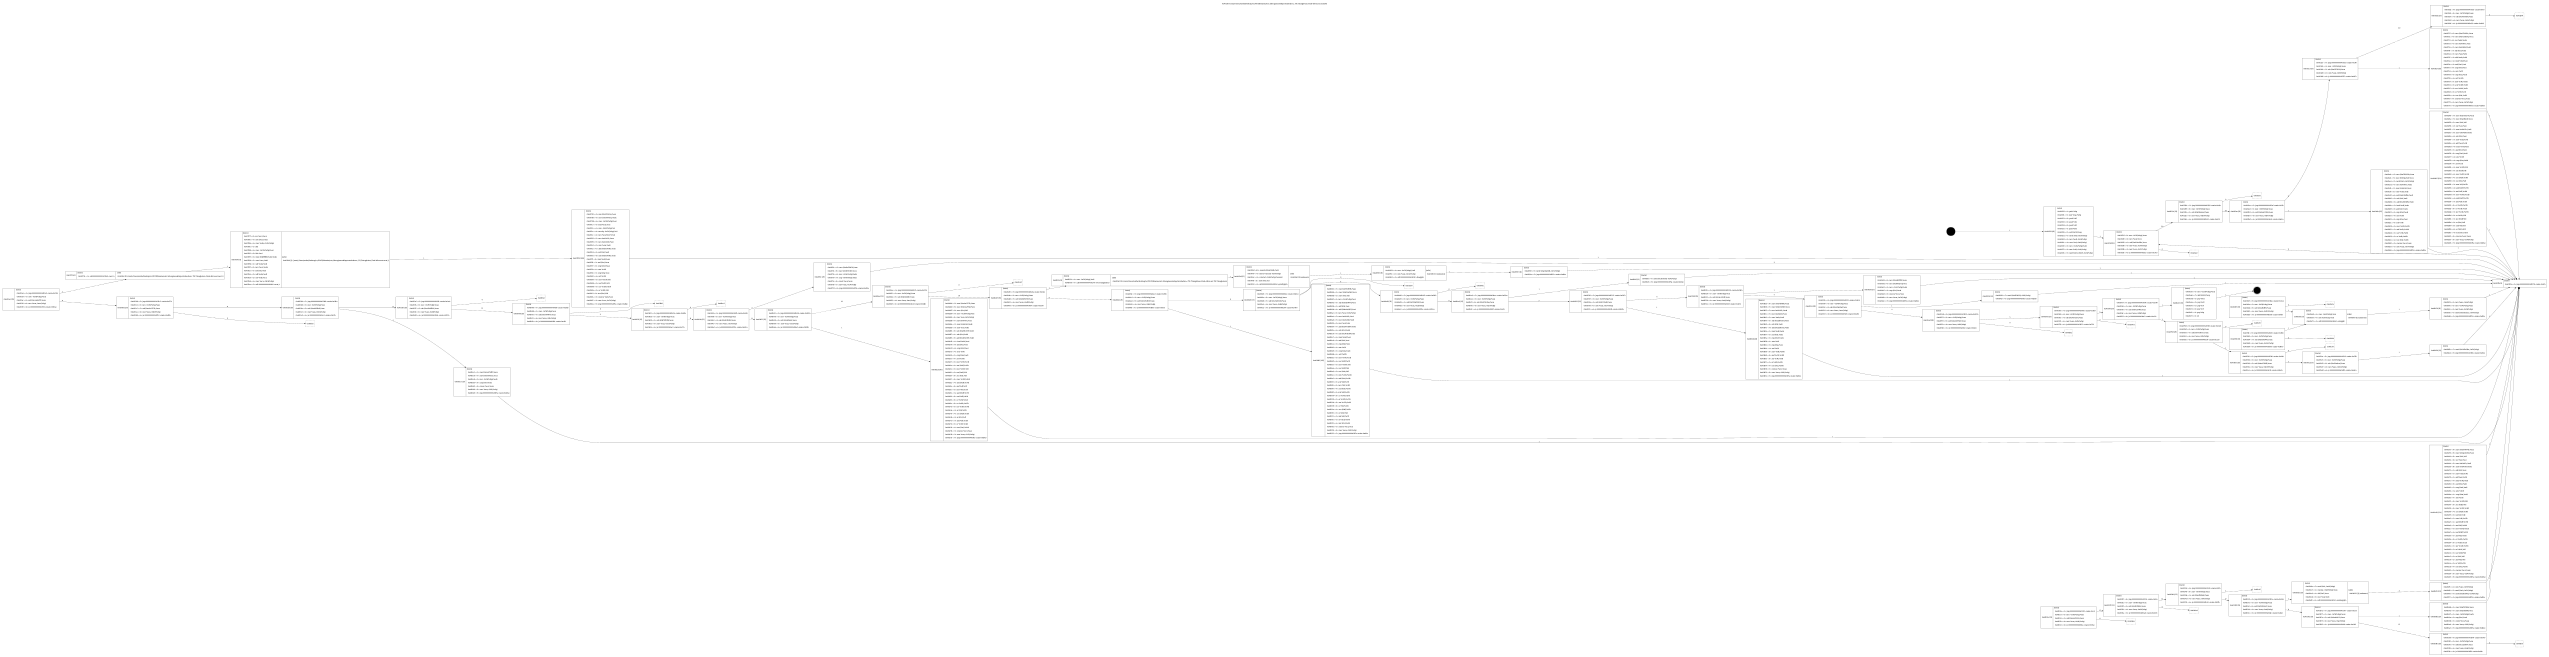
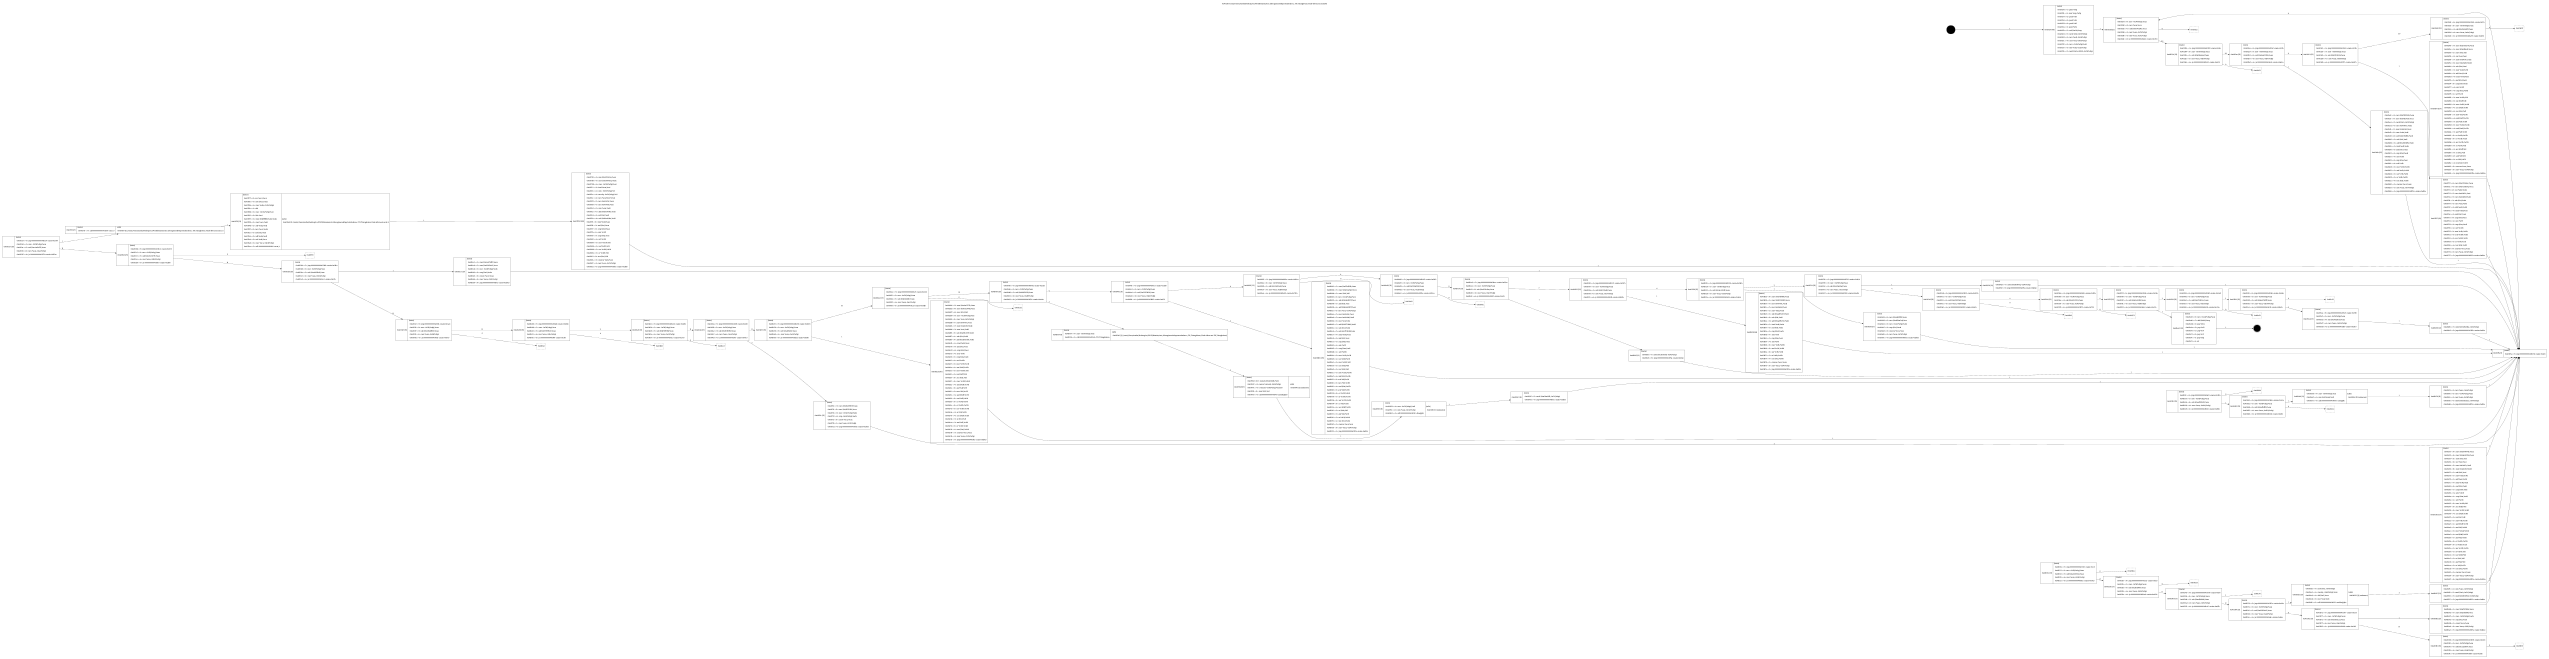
edge "0x4015fc [25]" -> "0x40166b [13]": now "0x4015fc [25]" -> "0x401615 [25]"
